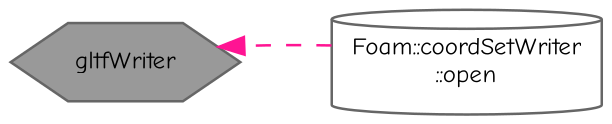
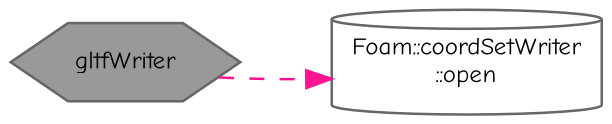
edge "Foam::coordSetWriter ::open" -> "gltfWriter": reversed
